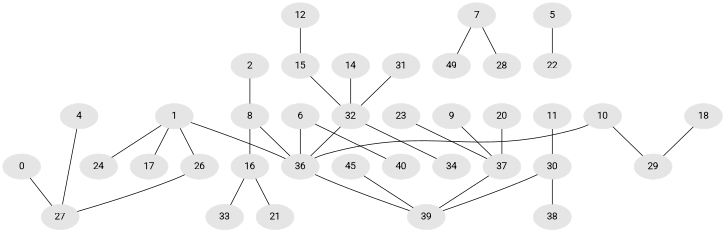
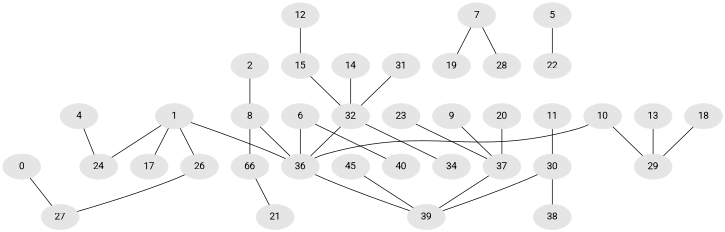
node "49": label "49" -> "19"
node "13": added
edge "4" -- "27": now "4" -- "24"
node "16": label "16" -> "66"
node "33": removed
